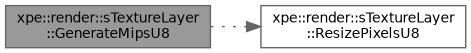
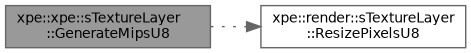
node "xpe::render::sTextureLayer ::GenerateMipsU8": label "xpe::render::sTextureLayer ::GenerateMipsU8" -> "xpe::xpe::sTextureLayer ::GenerateMipsU8"
